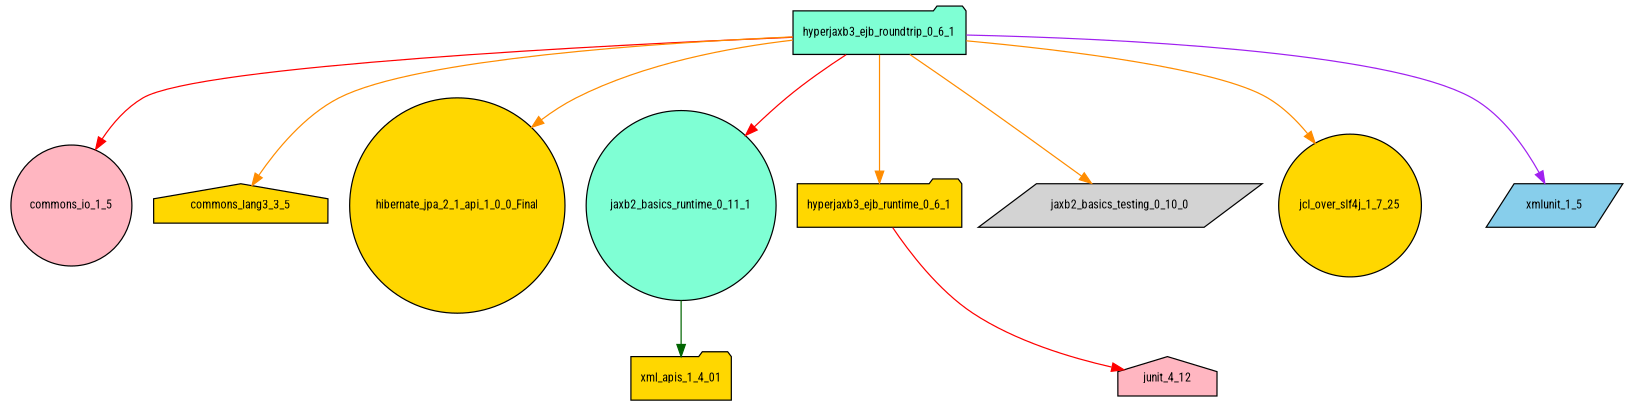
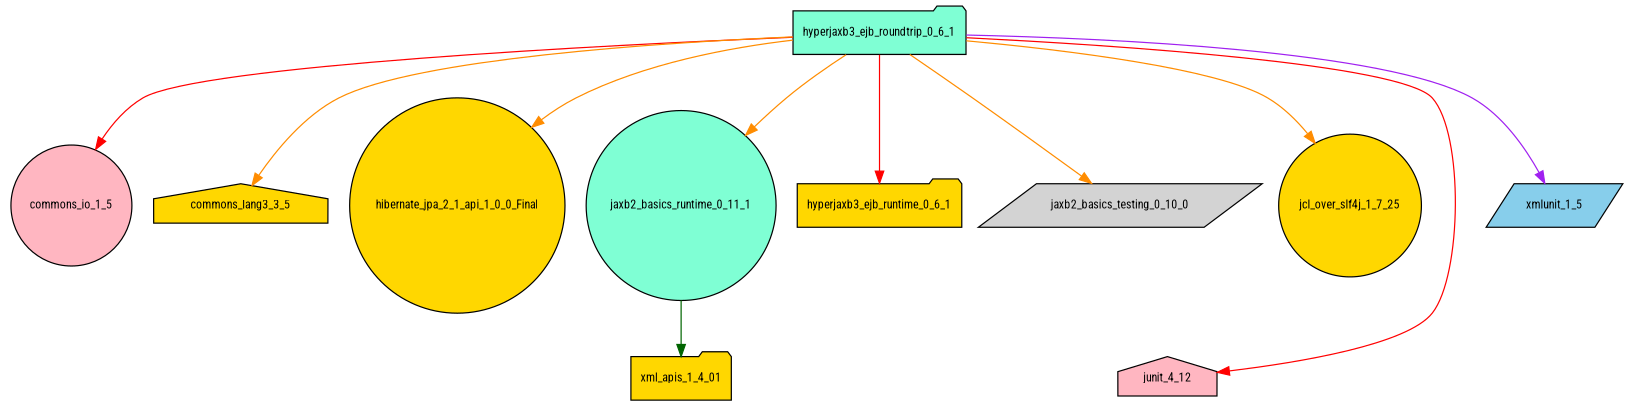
edge "hyperjaxb3_ejb_roundtrip_0_6_1" -> "jaxb2_basics_runtime_0_11_1": color red -> darkorange
edge "hyperjaxb3_ejb_roundtrip_0_6_1" -> "hyperjaxb3_ejb_runtime_0_6_1": color darkorange -> red
edge "hyperjaxb3_ejb_runtime_0_6_1" -> "junit_4_12": now "hyperjaxb3_ejb_roundtrip_0_6_1" -> "junit_4_12"
